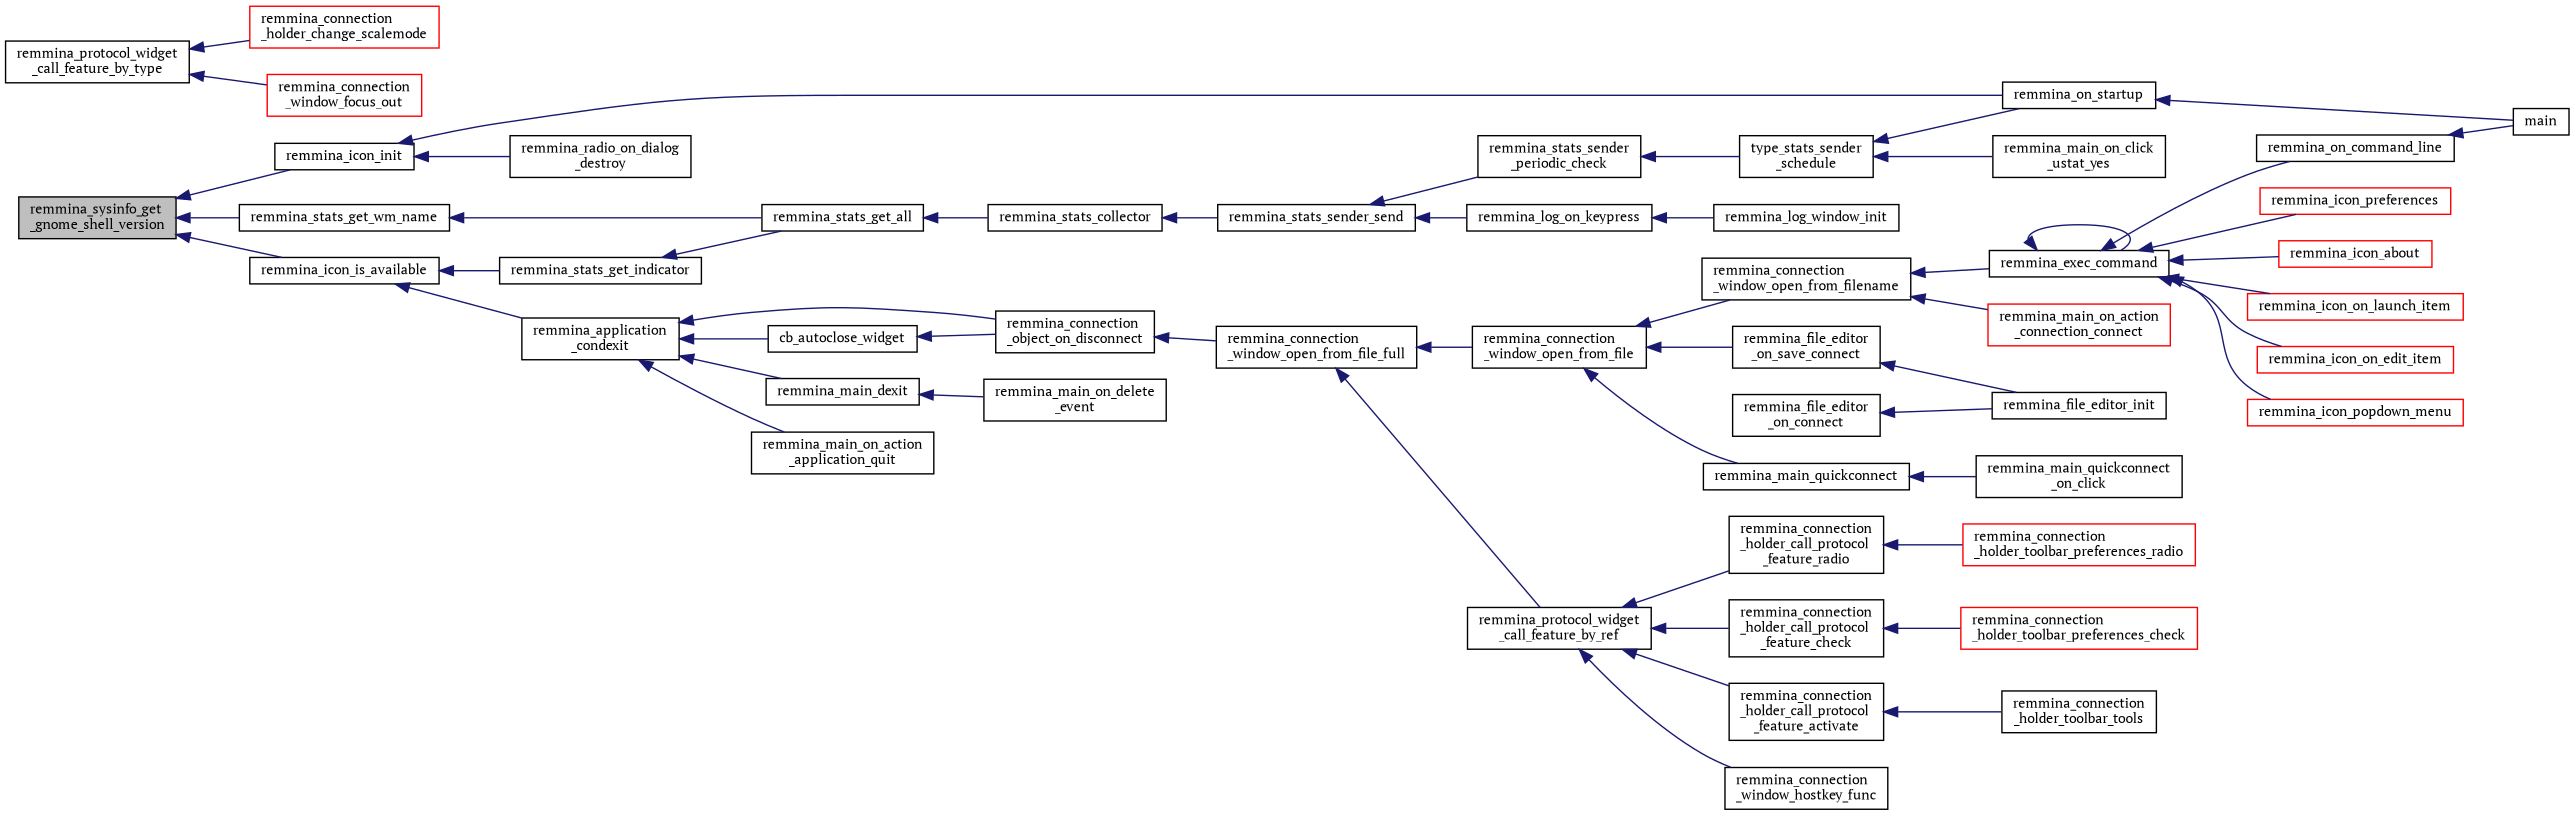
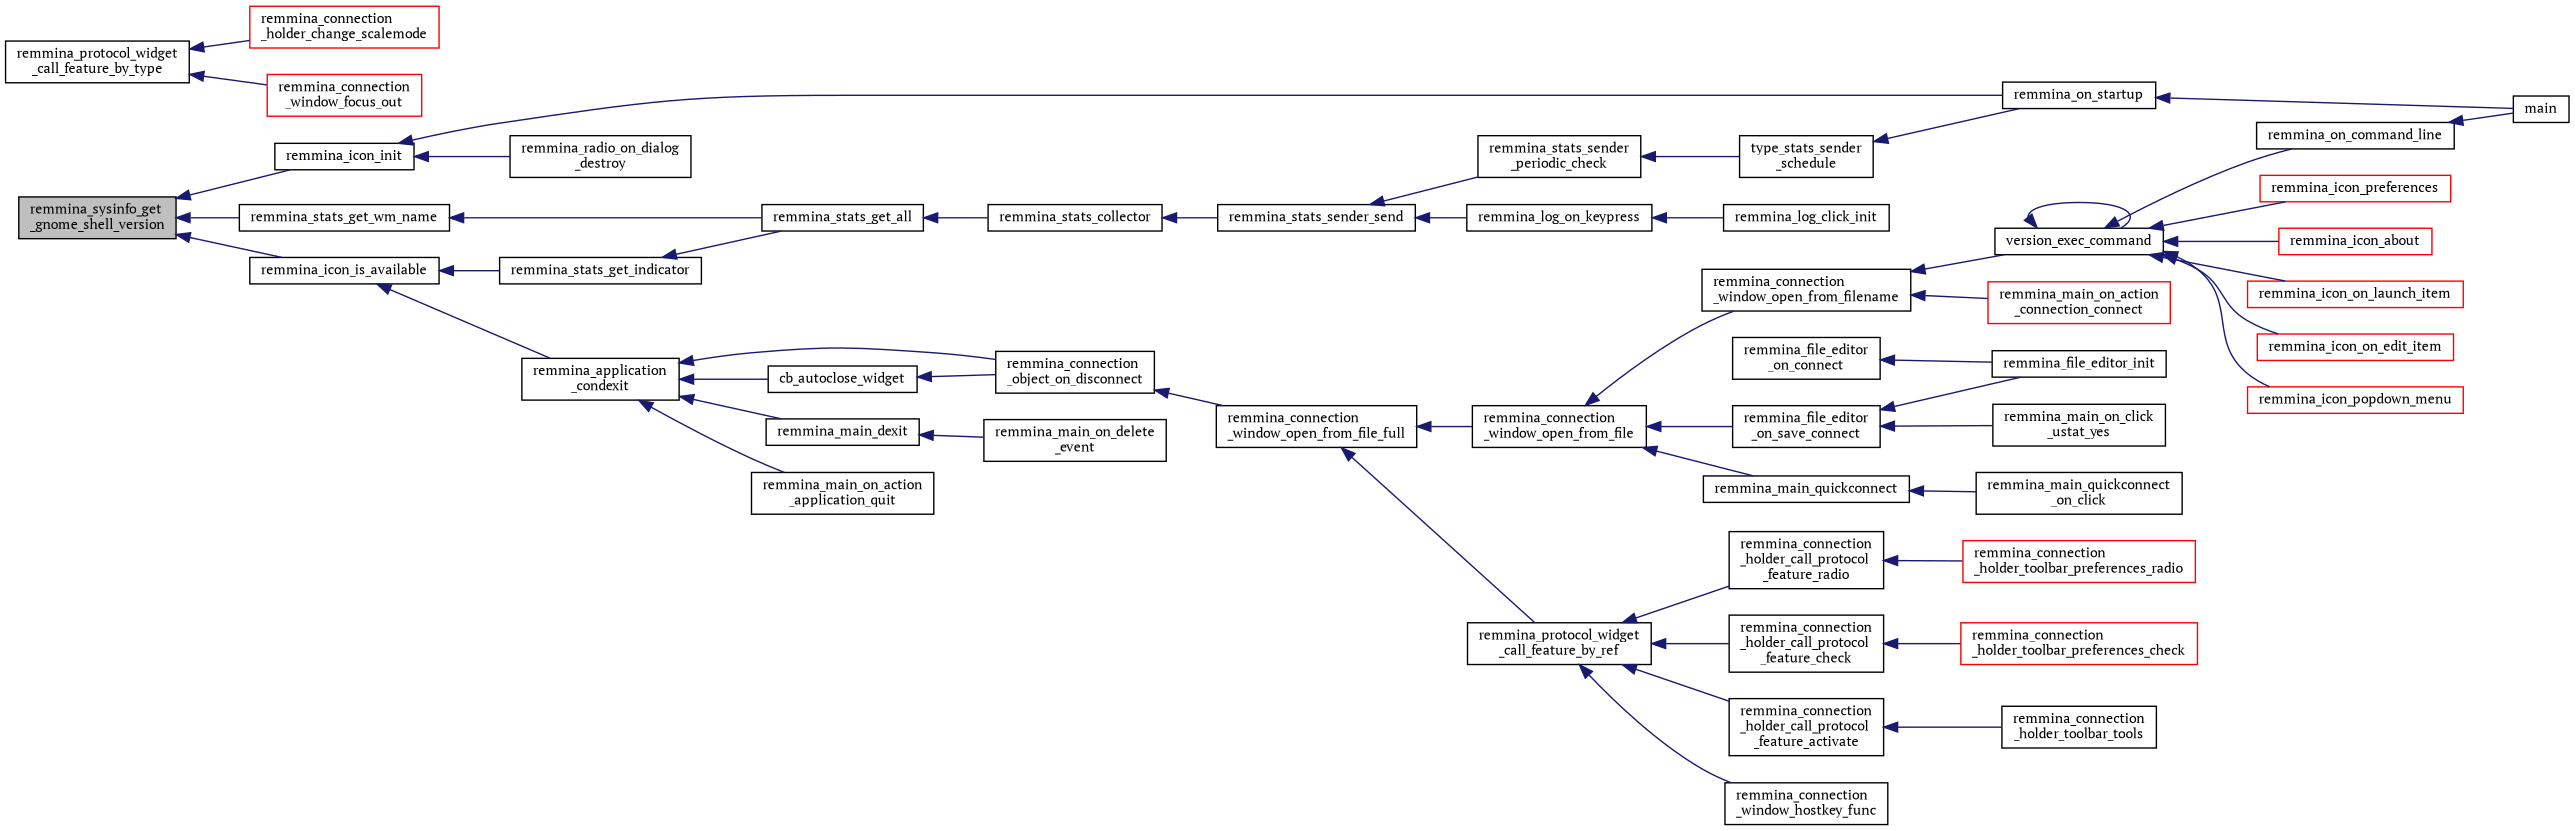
edge "remmina_main_on_click _ustat_yes" -> "type_stats_sender _schedule": now "remmina_main_on_click _ustat_yes" -> "remmina_file_editor _on_save_connect"
node "remmina_log_window_init": label "remmina_log_window_init" -> "remmina_log_click_init"
node "remmina_exec_command": label "remmina_exec_command" -> "version_exec_command"
